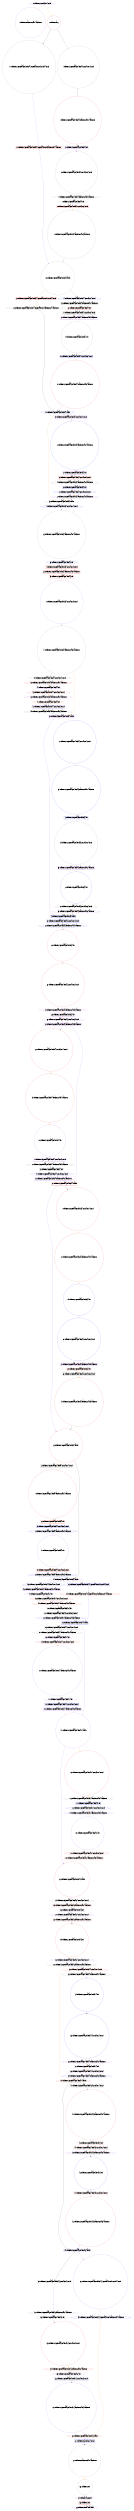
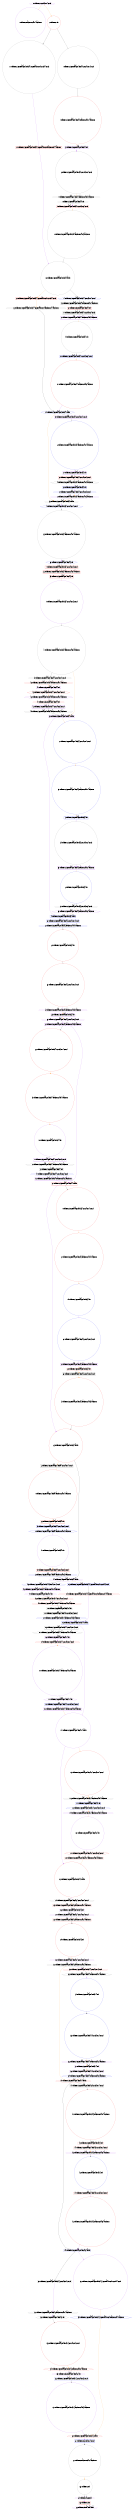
node "2 MobileNetV2/avg": label "2 MobileNetV2/avg" -> "2 MobileNetV2/relu"
